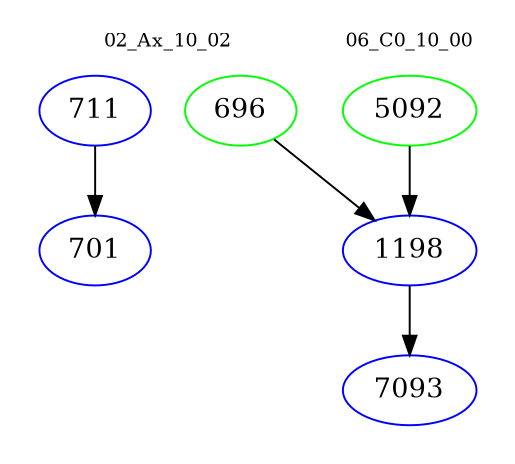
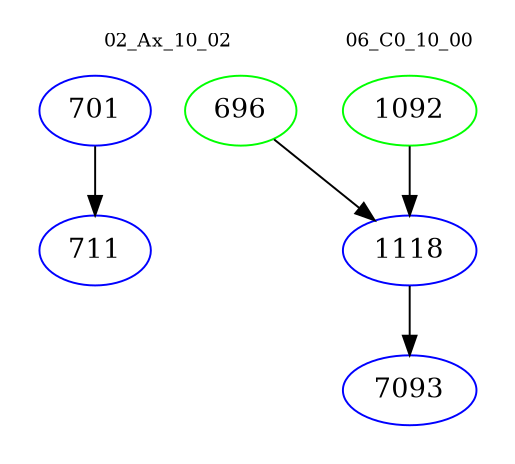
node "5092": label "5092" -> "1092"
edge "711" -> "701": reversed
node "1198": label "1198" -> "1118"
